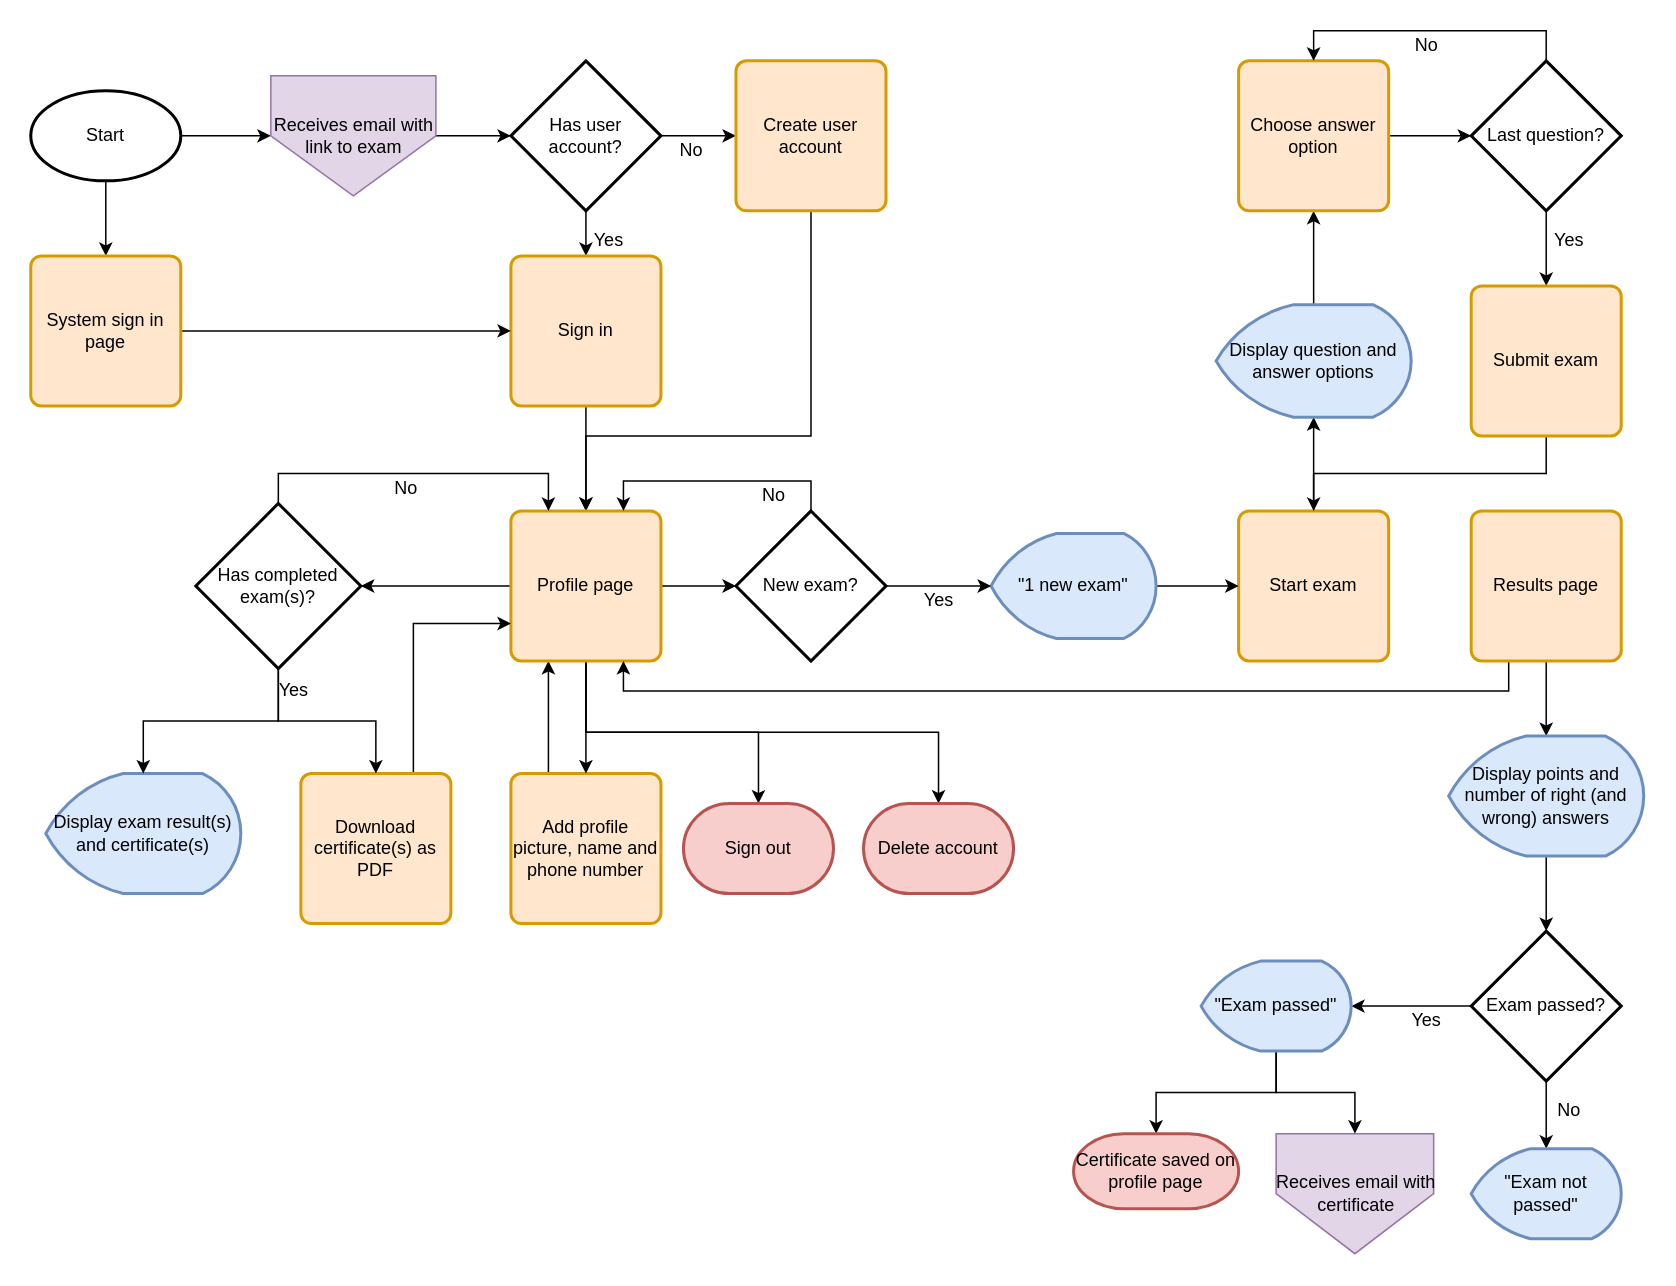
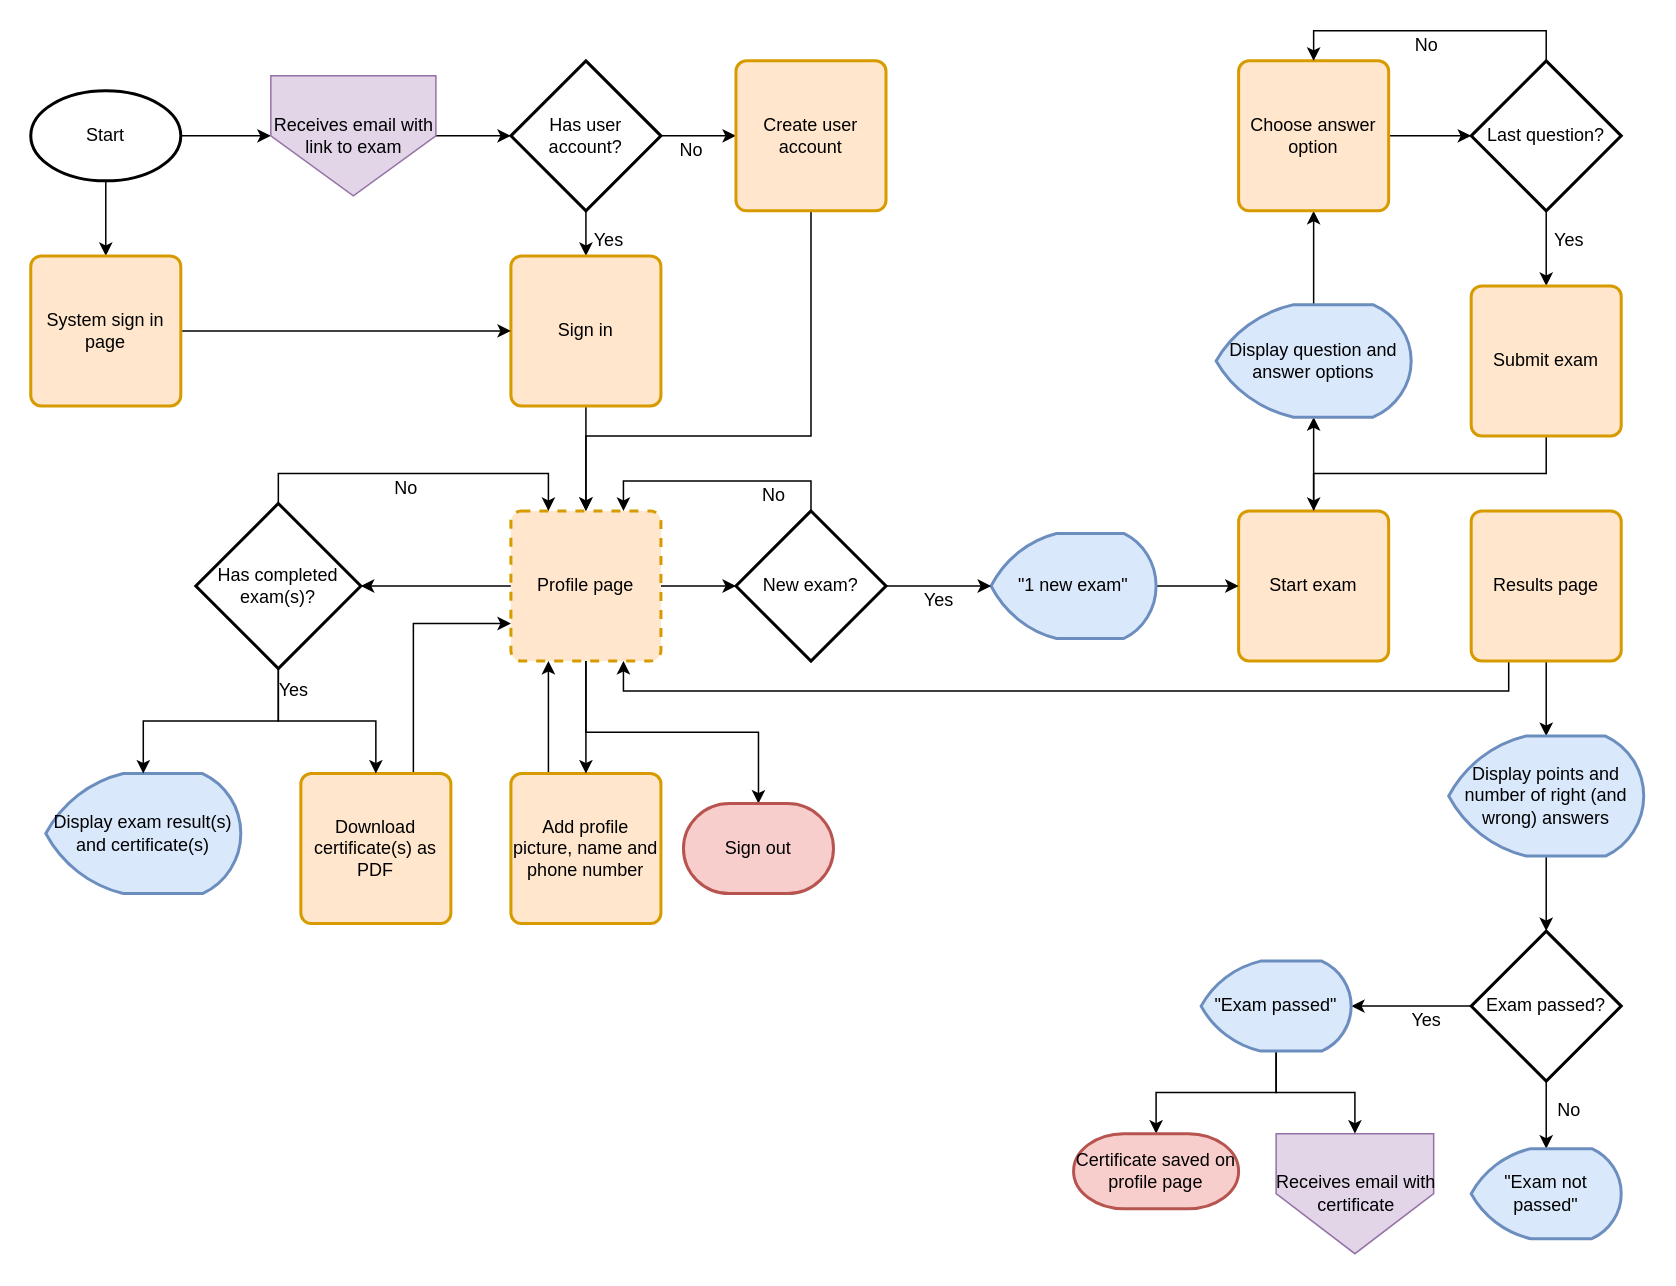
node "Profile page": style solid -> dashed
edge "Profile page" -> "Delete account": removed
node "Delete account": removed
